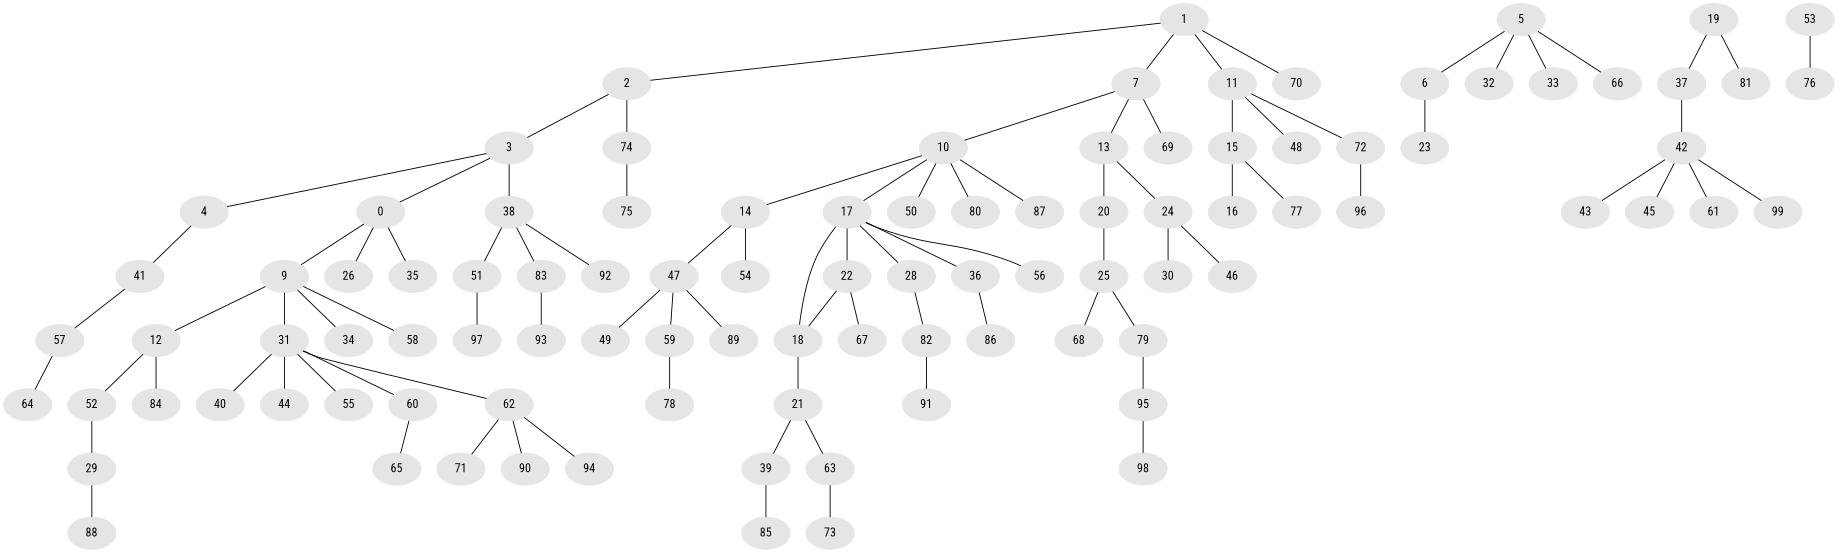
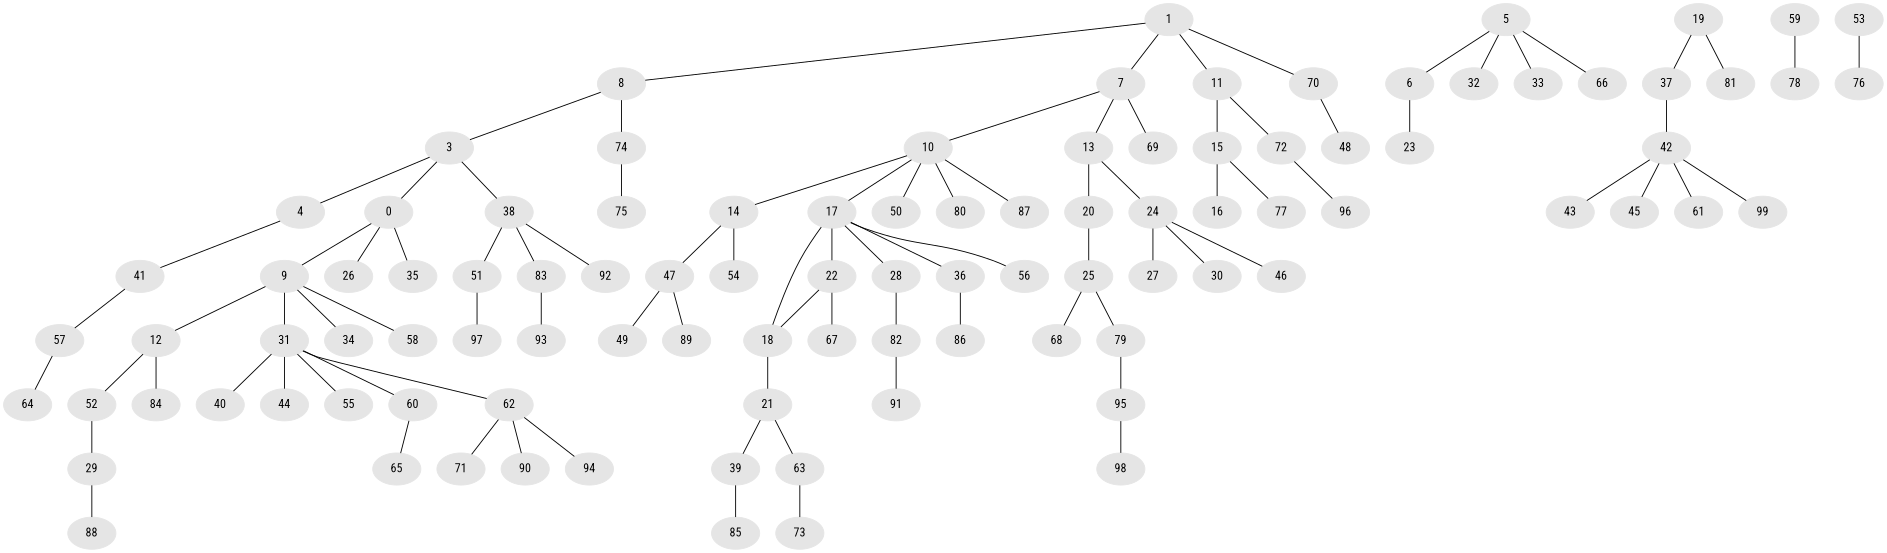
node "2": label "2" -> "8"
edge "11" -- "48": now "70" -- "48"
node "27": added
edge "47" -- "59": removed
